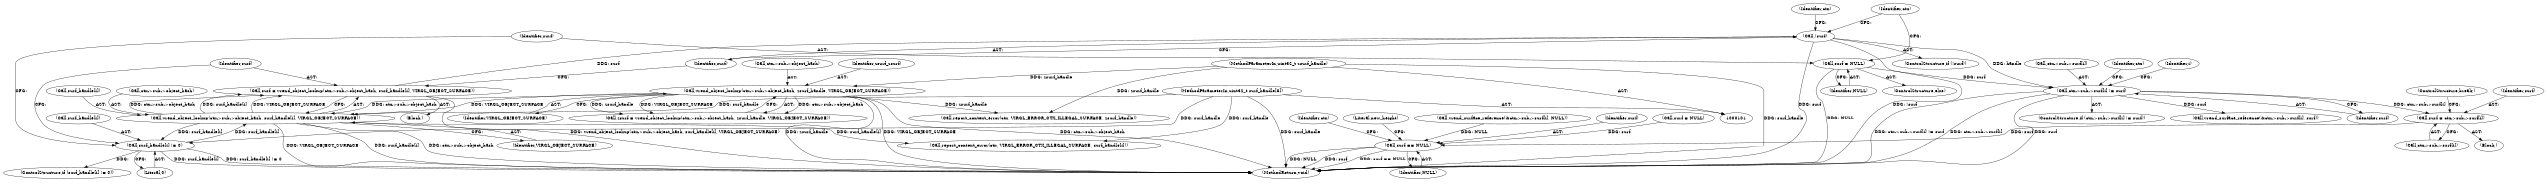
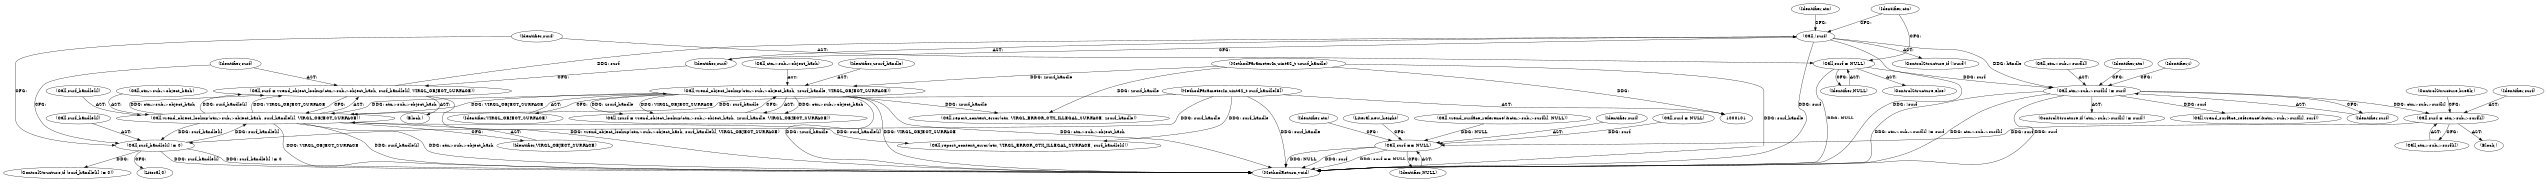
node "(Identifier,zsurf_zsurf)": label "(Identifier,zsurf_zsurf)" -> "(Identifier,zsurf_handle)"
edge "(MethodParameterIn,uint32_t zsurf_handle)" -> "1000101": label "AST: " -> "DDG: "
edge "(Literal,0)" -> "(Call,surf_handle[i] != 0)": removed, label "AST:"
